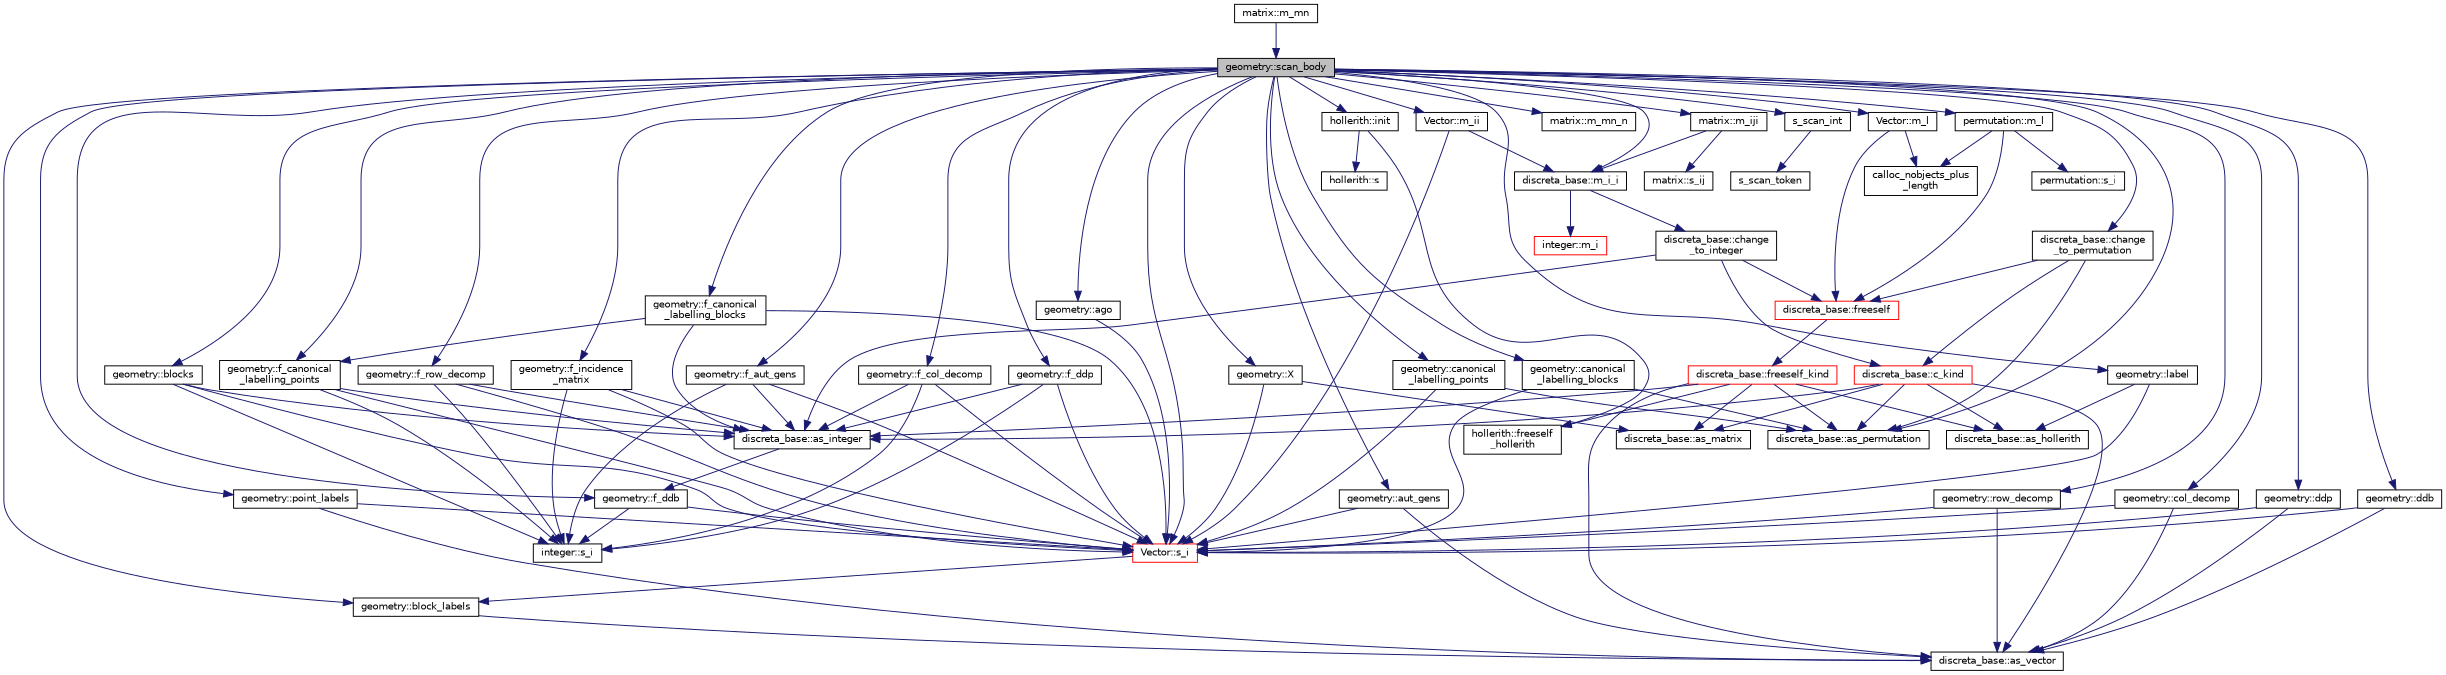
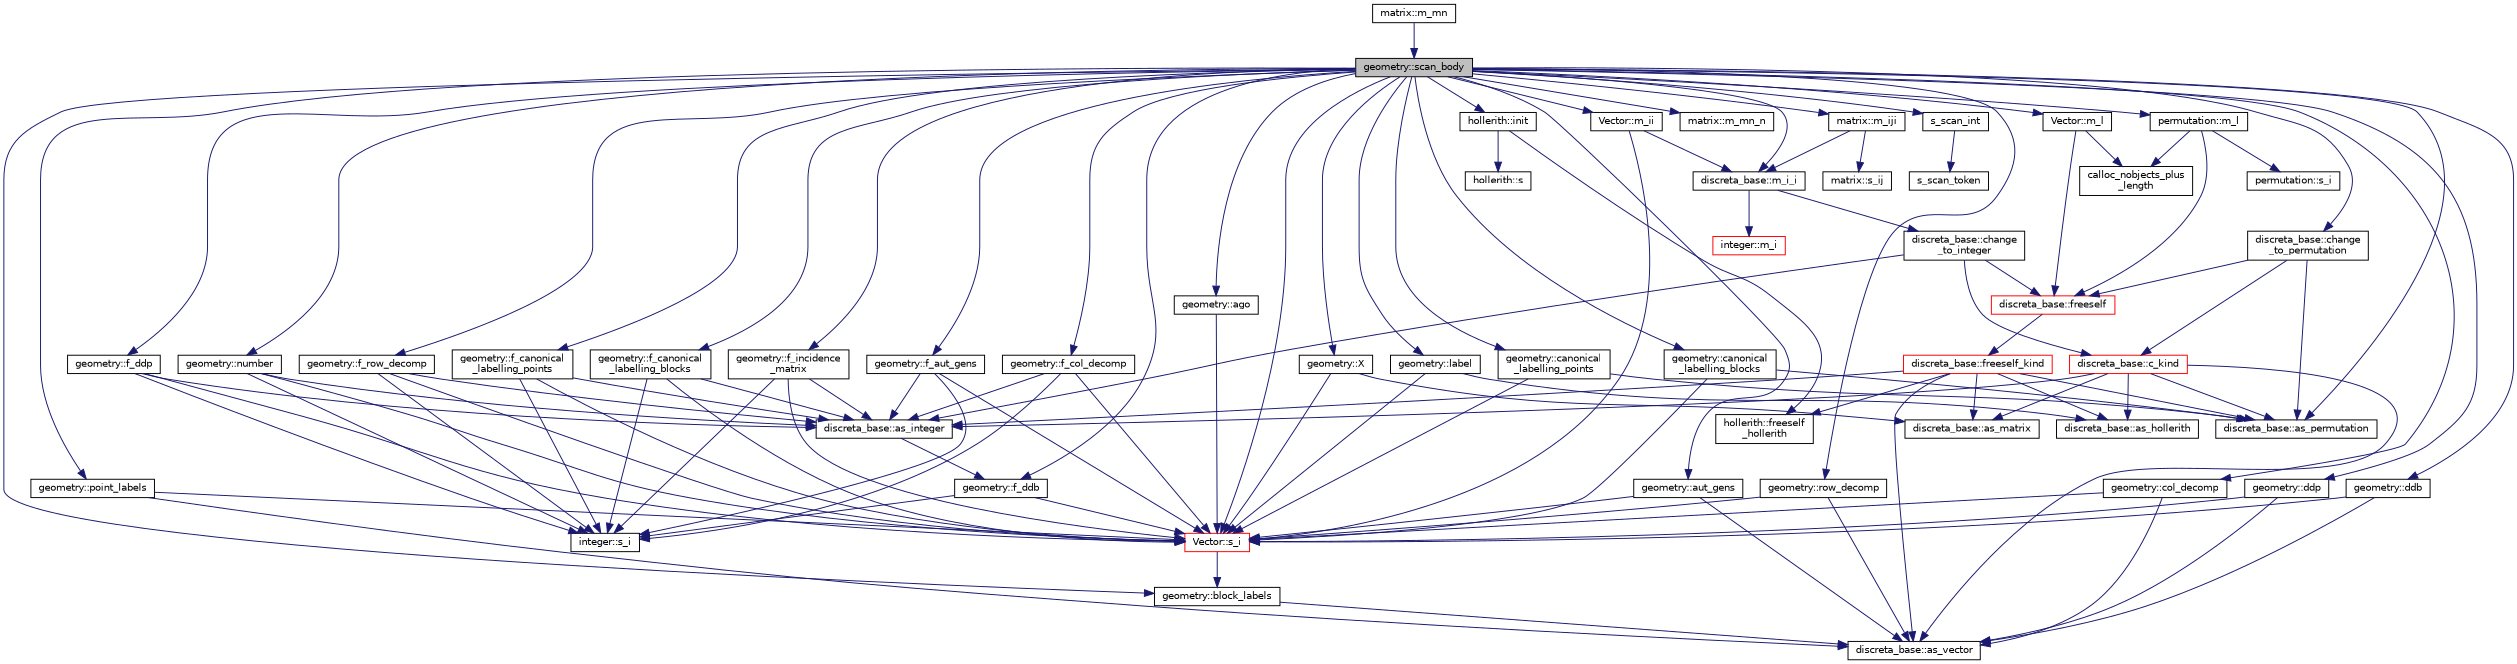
edge "geometry::f_canonical _labelling_blocks" -> "geometry::f_canonical _labelling_points": now "geometry::f_canonical _labelling_blocks" -> "integer::s_i"
node "geometry::blocks": label "geometry::blocks" -> "geometry::number"
